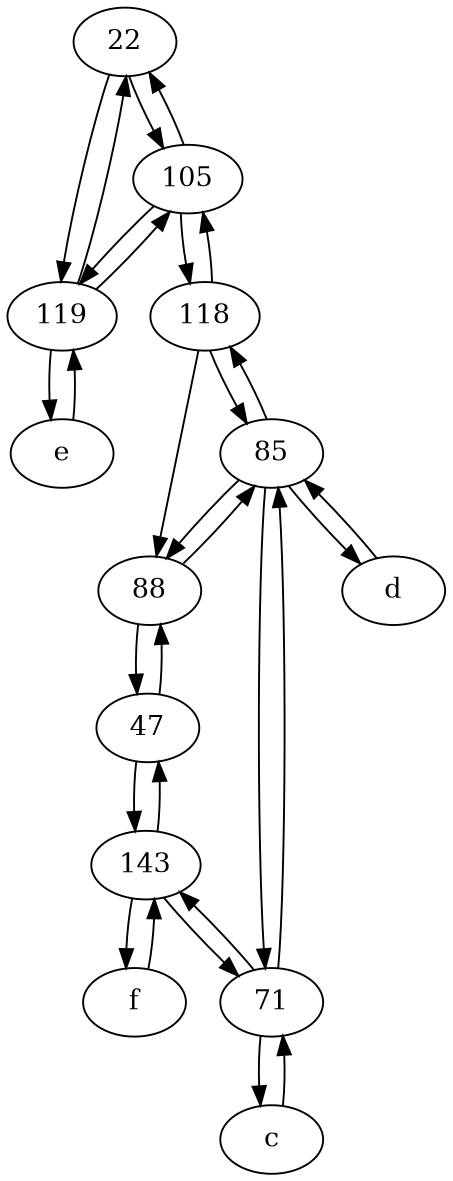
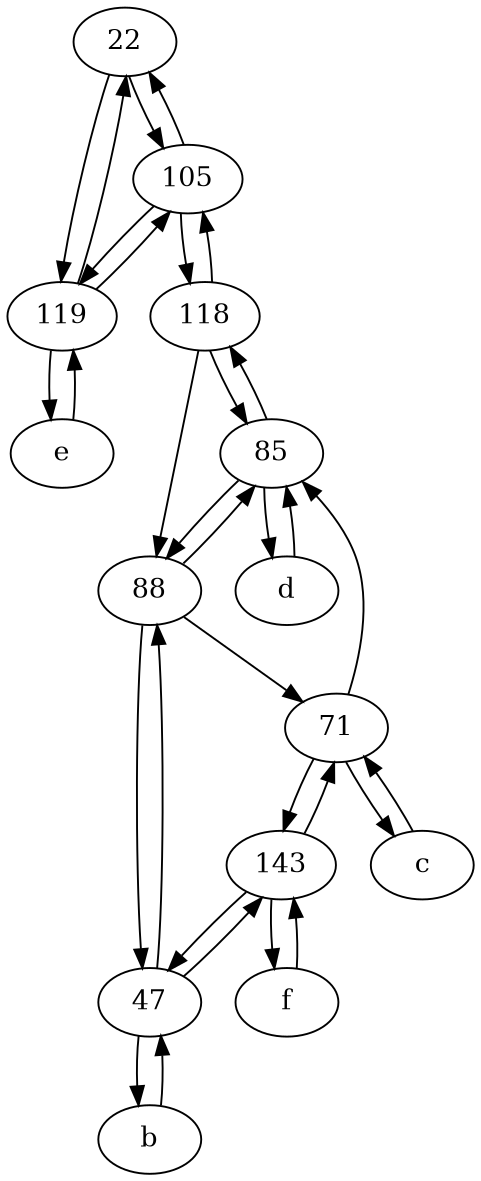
edge "85" -> "71": now "88" -> "71"
node "b": added
